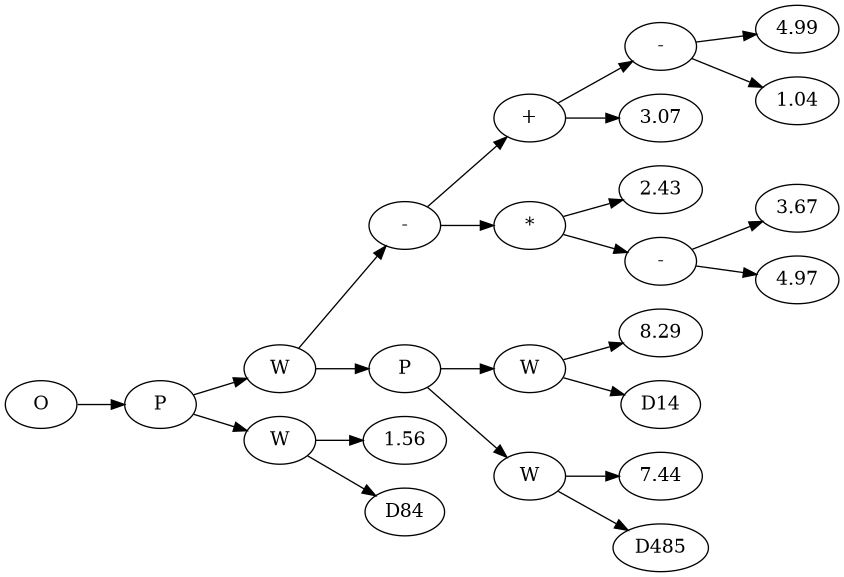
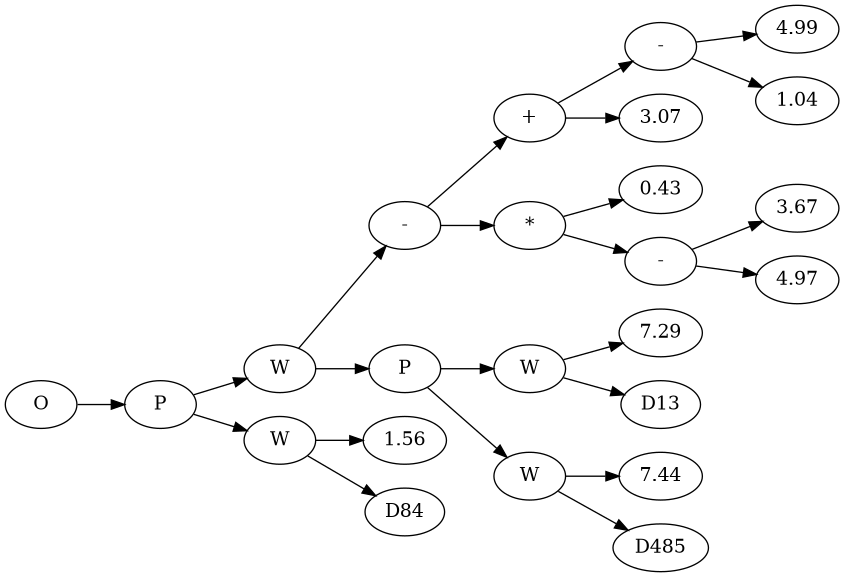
node "2.43": label "2.43" -> "0.43"
node "8.29": label "8.29" -> "7.29"
node "D14": label "D14" -> "D13"
